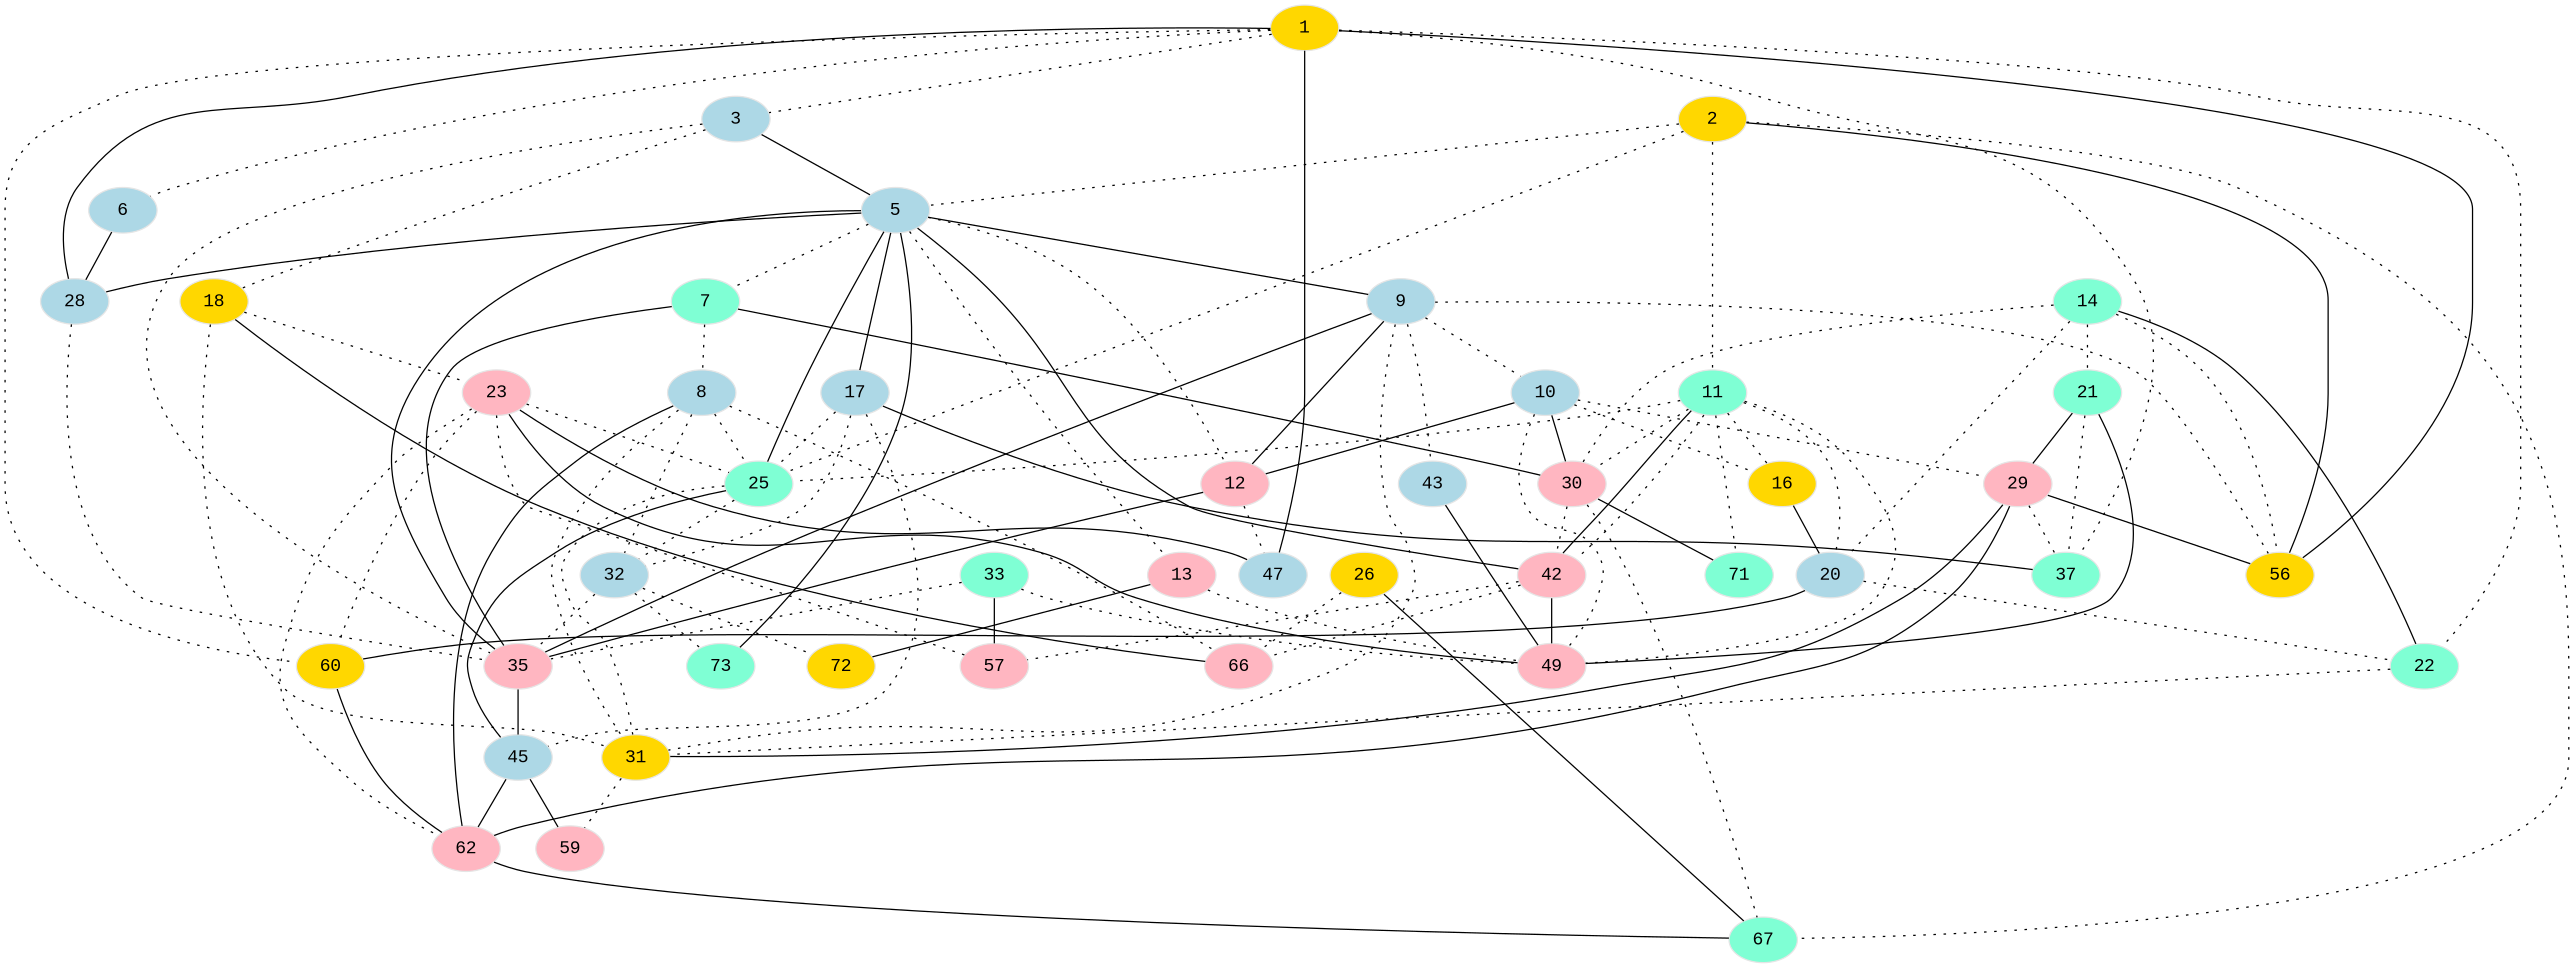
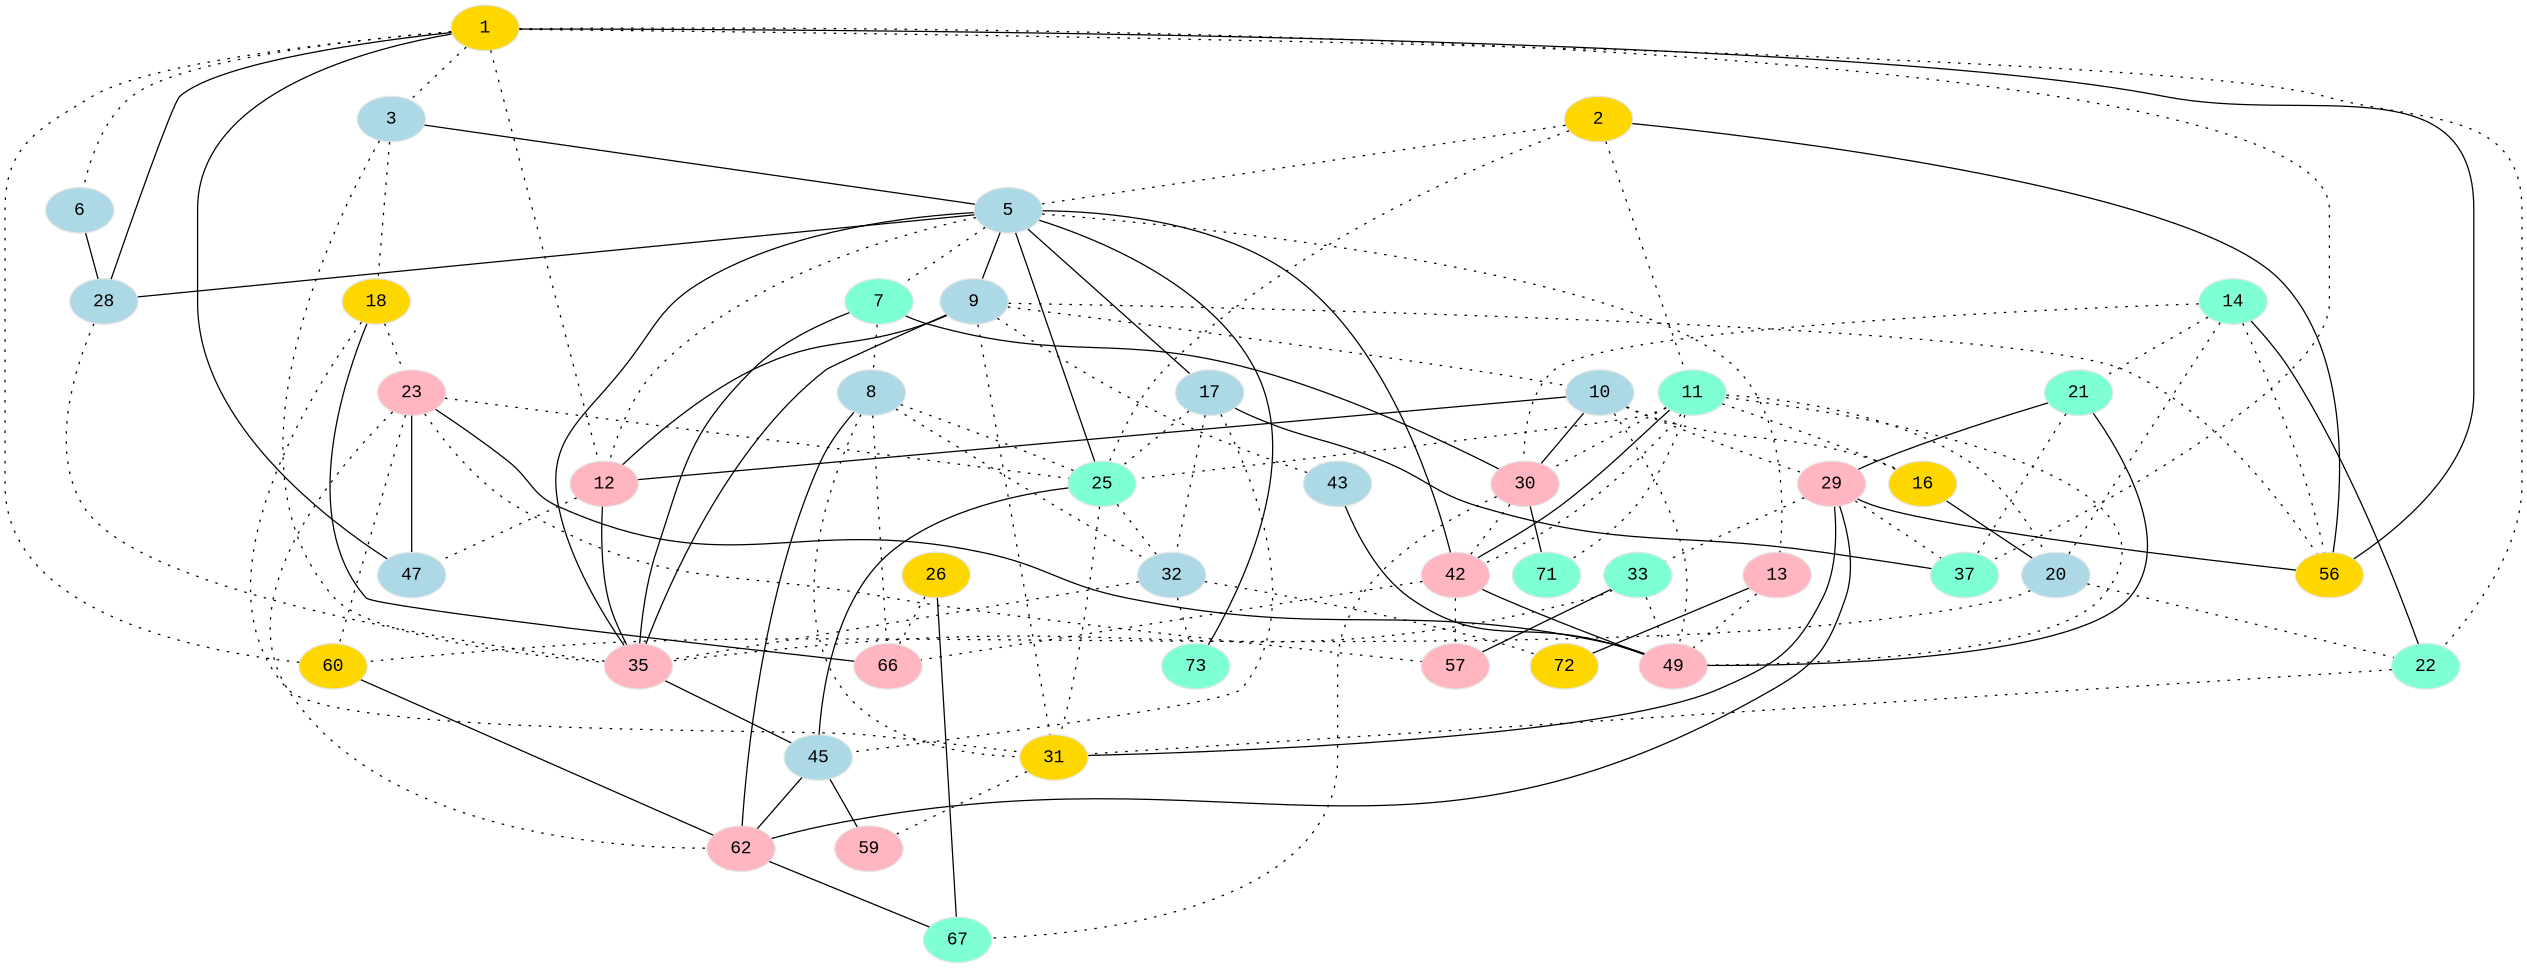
edge "1" -- "12": added
edge "29" -- "33": added
edge "2" -- "67": removed
edge "20" -- "60": style solid -> dotted
